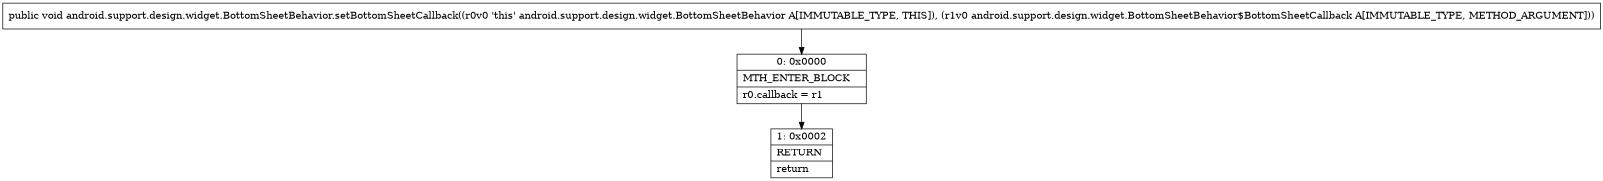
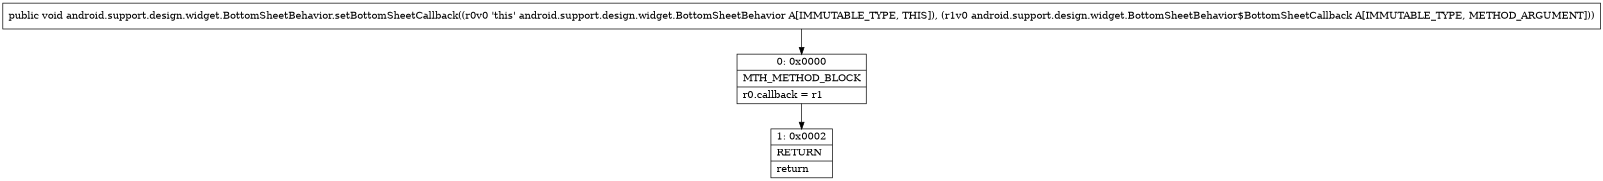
node "0: 0x0000": text "MTH_ENTER_BLOCK" -> "MTH_METHOD_BLOCK"
